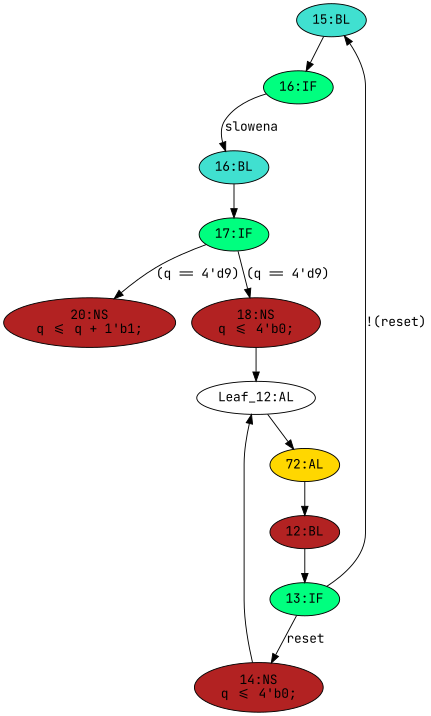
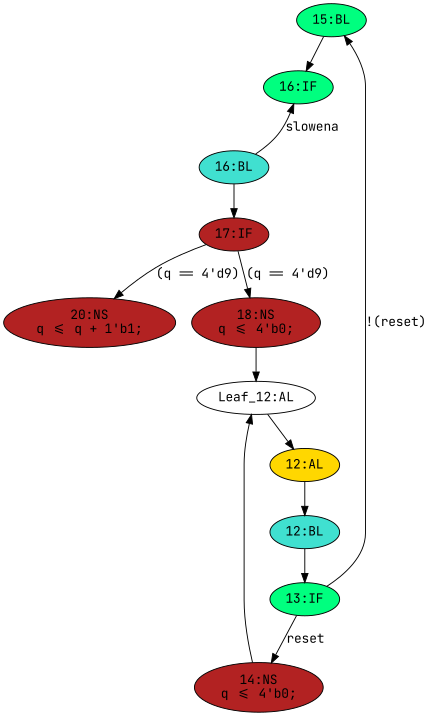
node "15:BL": fillcolor turquoise -> springgreen
edge "16:IF" -> "16:BL": reversed
node "17:IF": fillcolor springgreen -> firebrick
node "72:AL": label "72:AL" -> "12:AL"
node "12:BL": fillcolor firebrick -> turquoise
